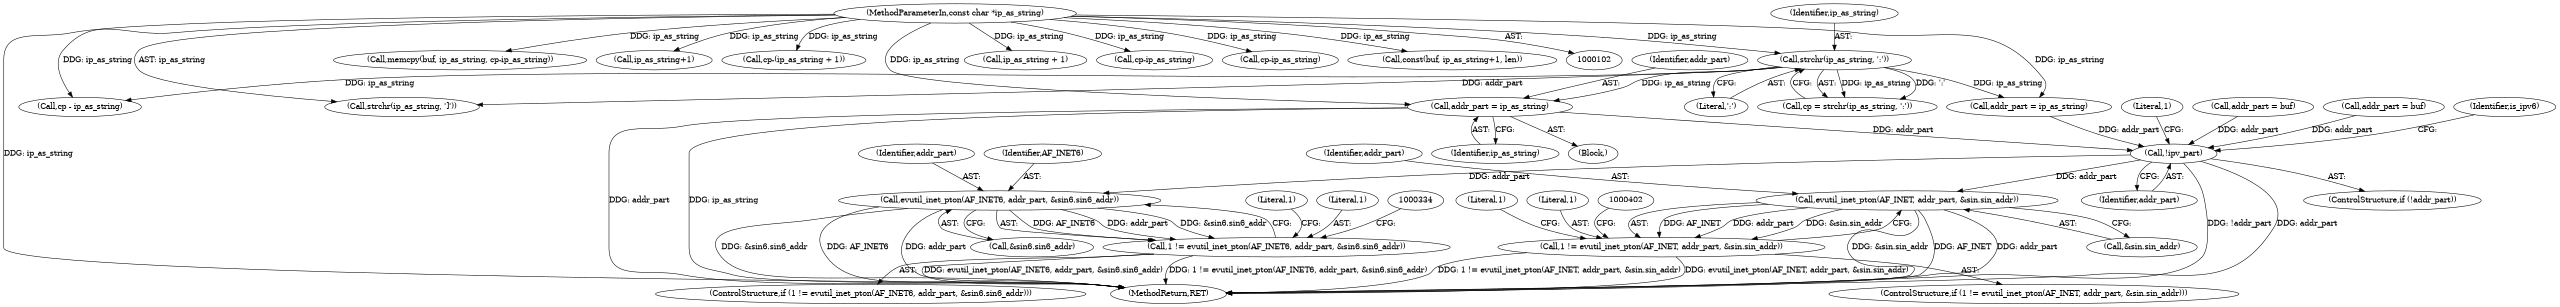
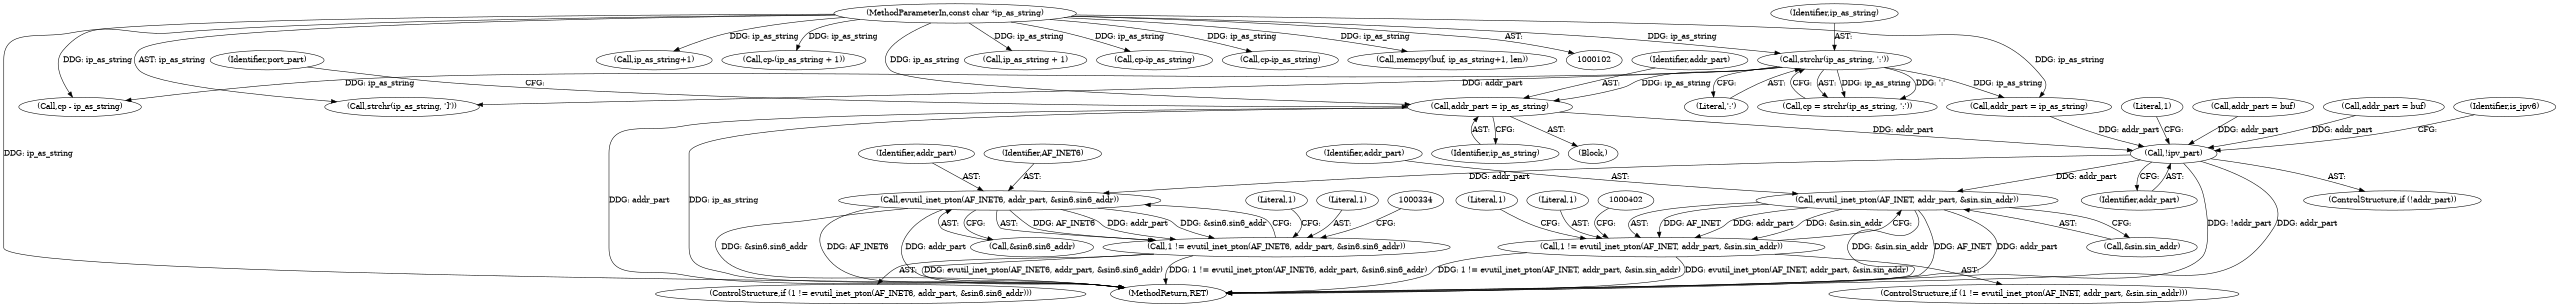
node "(Identifier,port_part)": added
node "(Call,memcpy(buf, ip_as_string, cp-ip_as_string))": removed
node "(Call,const(buf, ip_as_string+1, len))": label "(Call,const(buf, ip_as_string+1, len))" -> "(Call,memcpy(buf, ip_as_string+1, len))"
